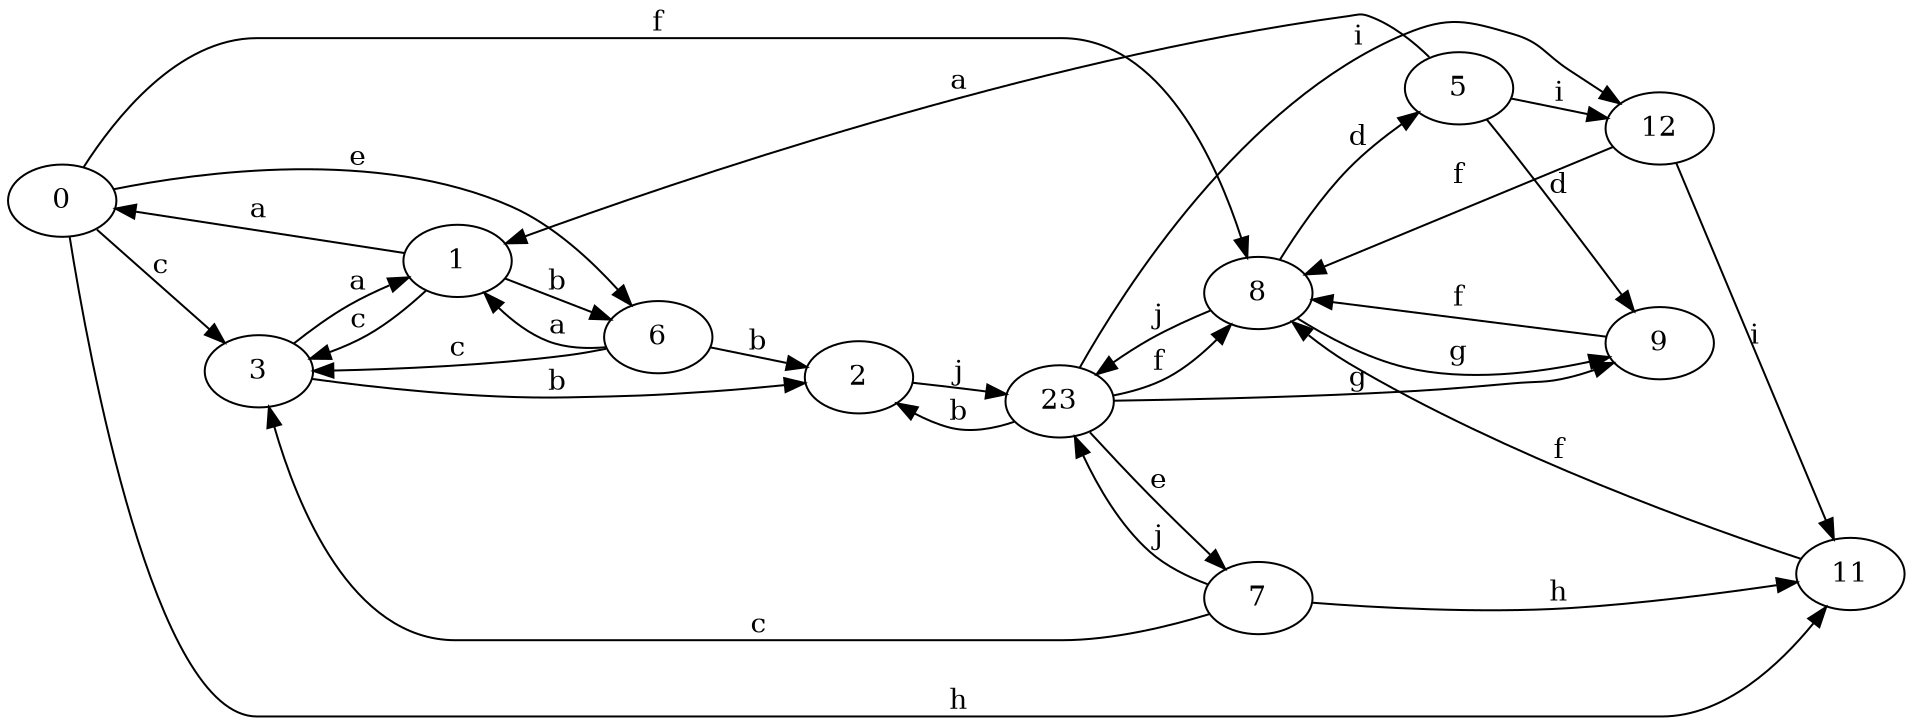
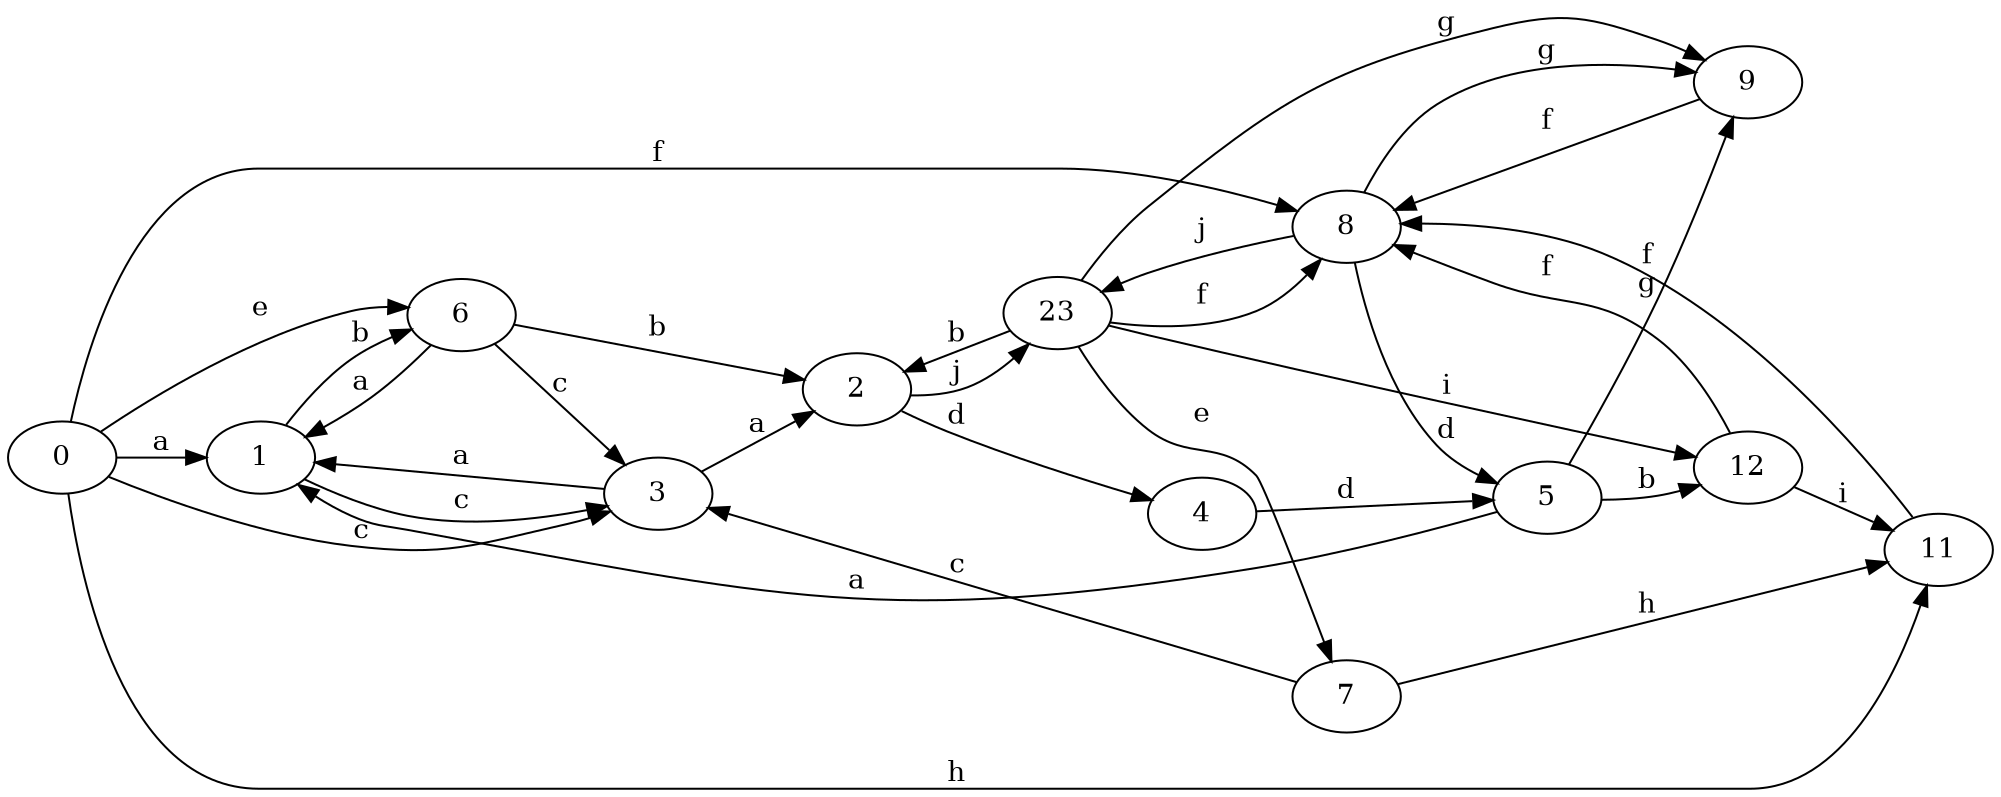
edge "5" -> "12": label "i" -> "b"
edge "5" -> "9": label "d" -> "g"
edge "1" -> "0": reversed
edge "3" -> "2": label "b" -> "a"
node "4": added
edge "7" -> "23": removed, label "j"
